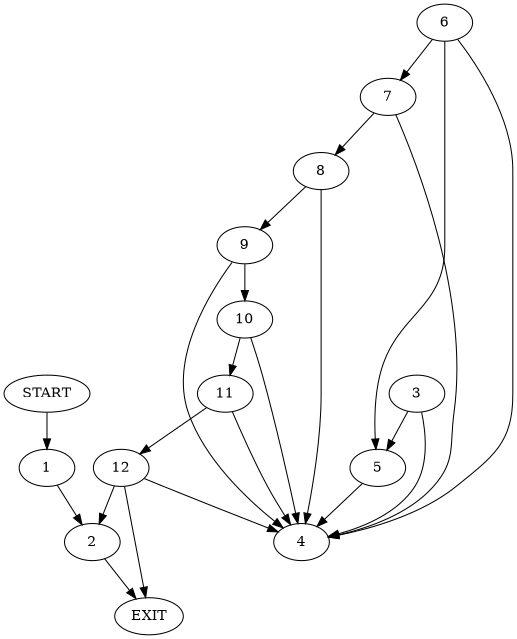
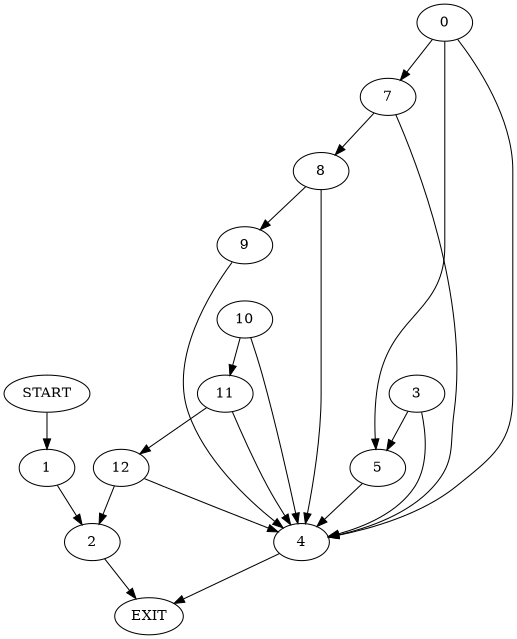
node "6": label "6" -> "0"
edge "9" -> "10": removed
edge "12" -> "EXIT": now "4" -> "EXIT"
